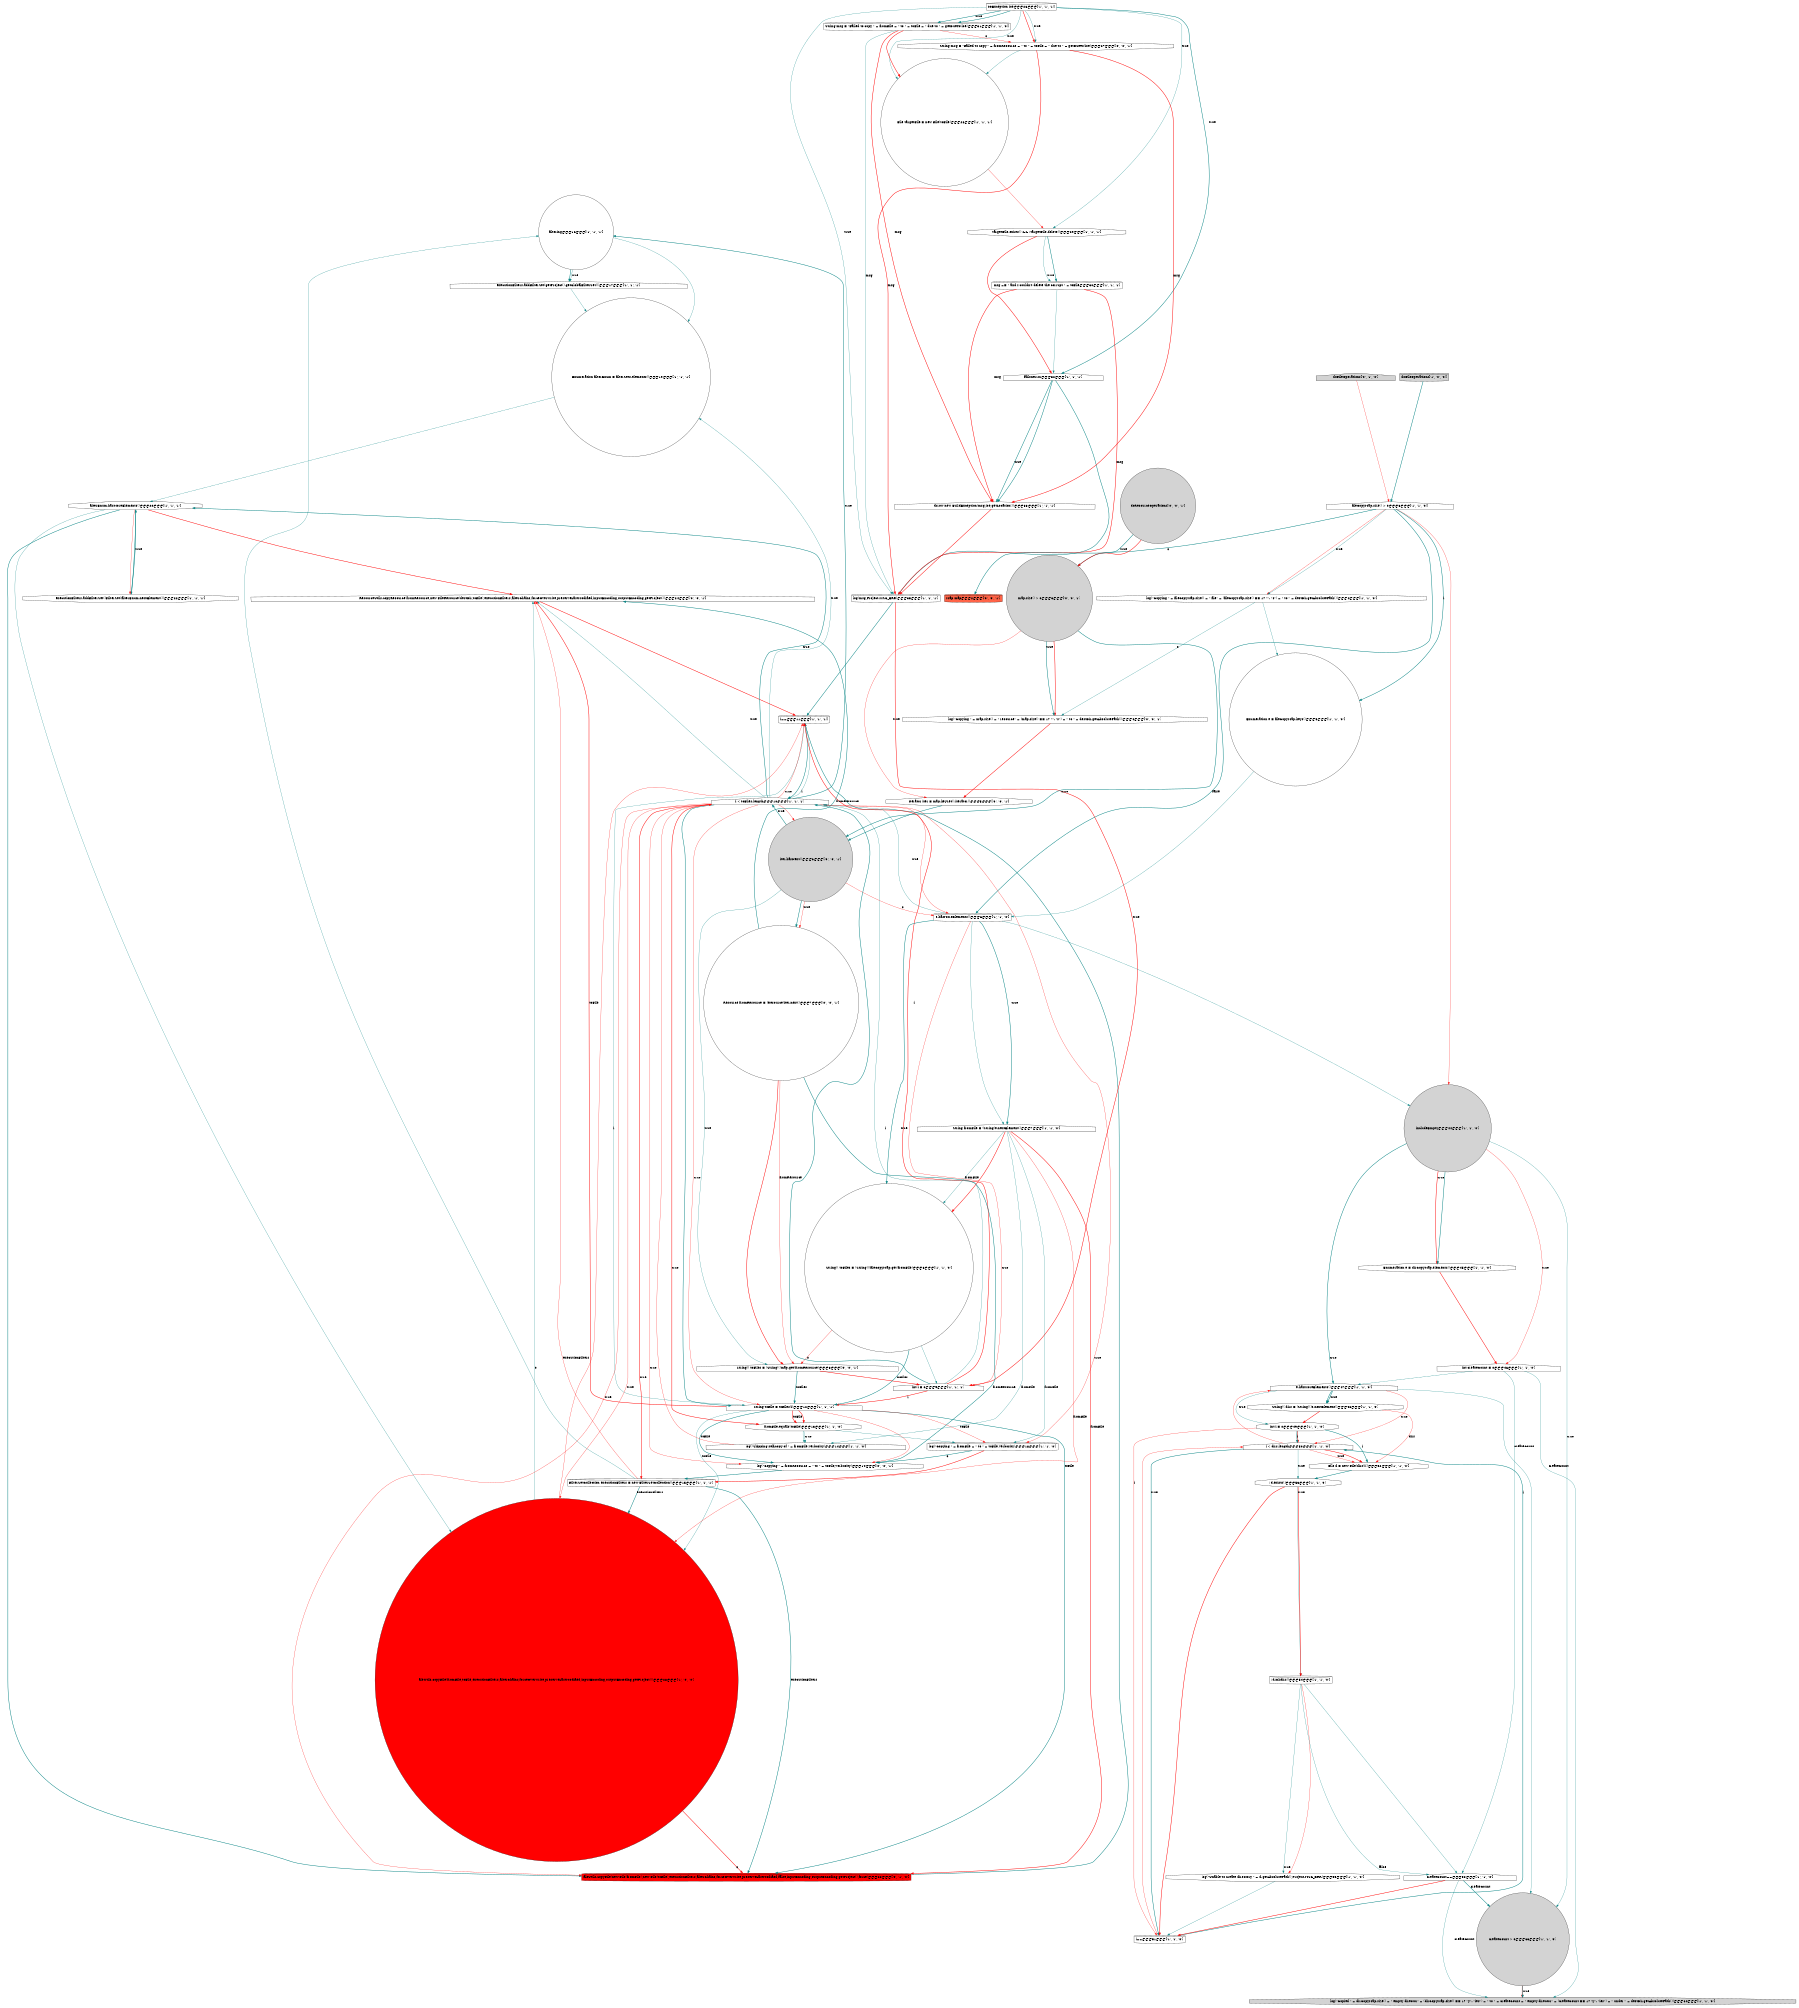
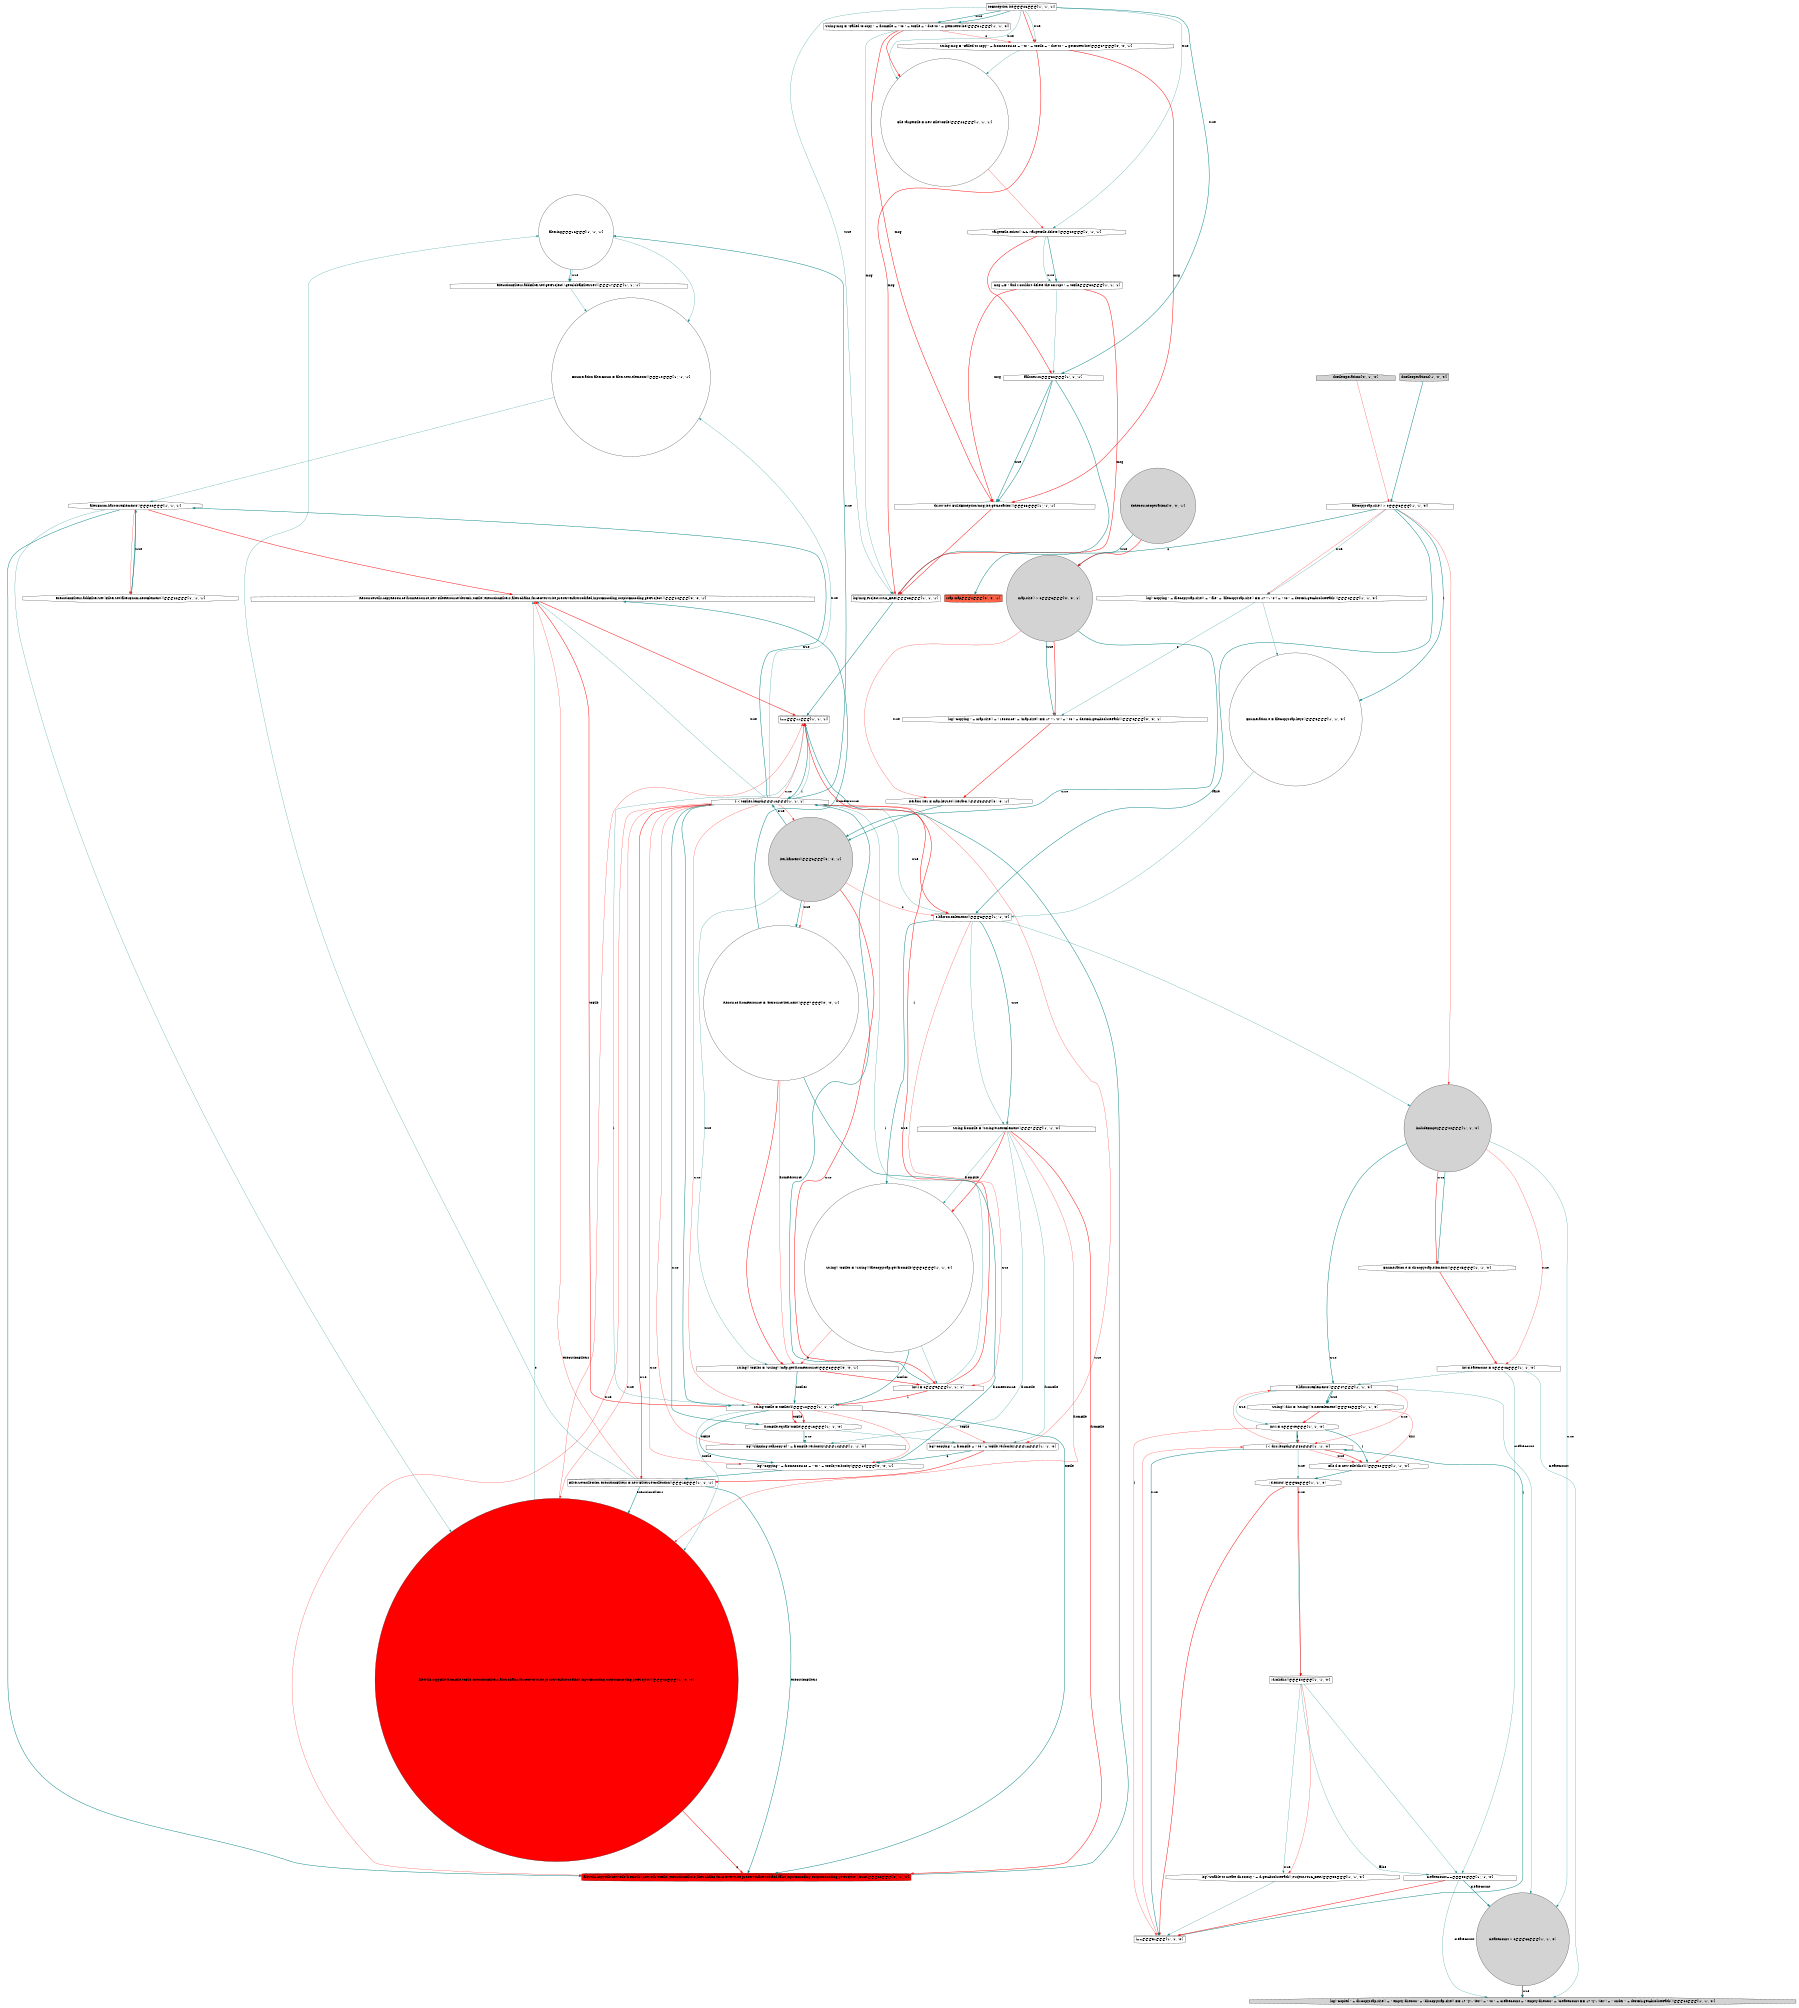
edge "i < toFiles.length@@@10@@@['1', '1', '1']" -> "e.hasMoreElements()@@@6@@@['1', '1', '0']": style solid -> bold
edge "log(msg,Project.MSG_ERR)@@@35@@@['1', '1', '1']" -> "int i = 0@@@9@@@['1', '1', '1']": now "iter.hasNext()@@@6@@@['0', '0', '1']" -> "int i = 0@@@9@@@['1', '1', '1']"
edge "i < toFiles.length@@@10@@@['1', '1', '1']" -> "fromFile.equals(toFile)@@@13@@@['1', '1', '0']": color red -> teal
